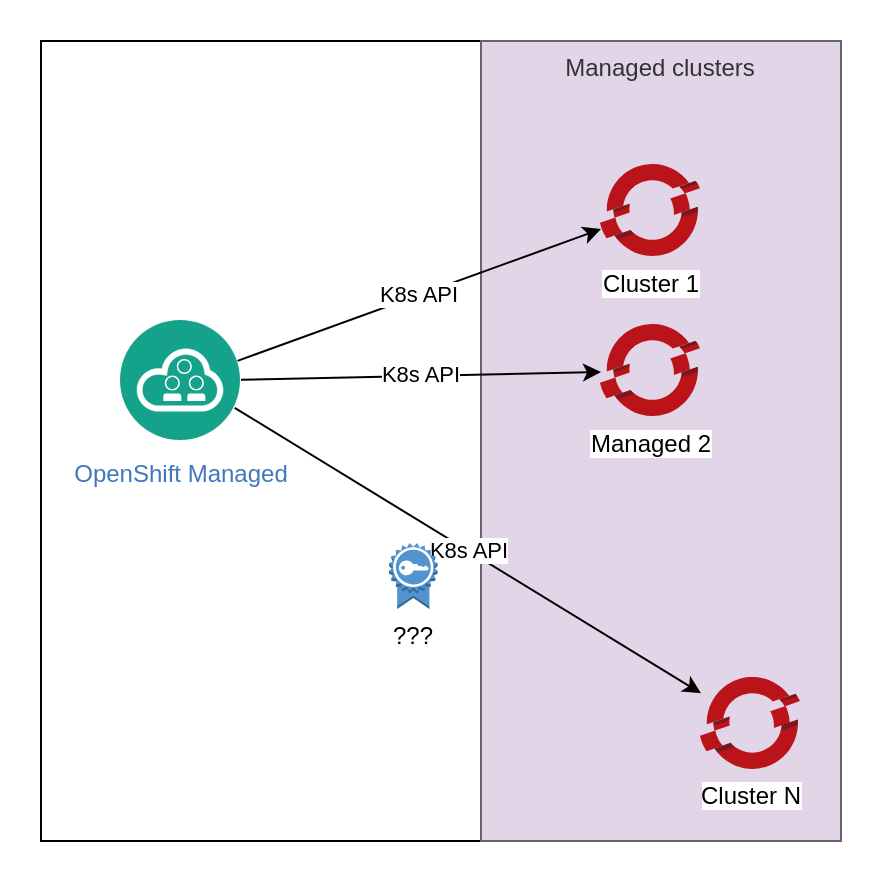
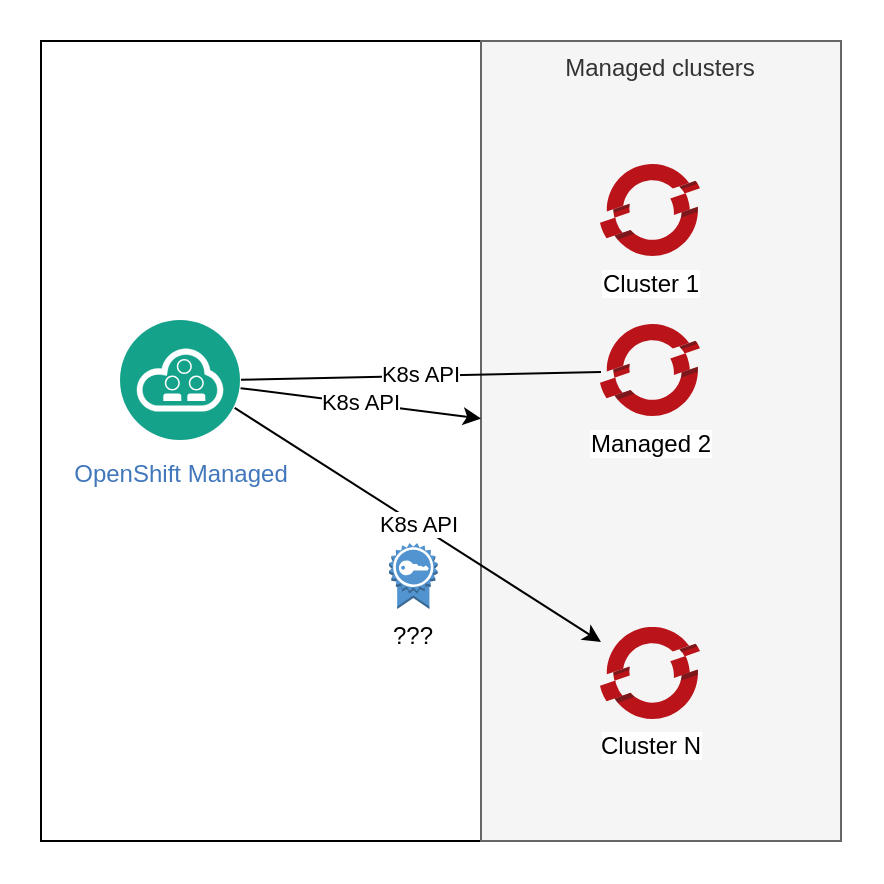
edge "OpenShift Managed" -> "Cluster 1": now "OpenShift Managed" -> "Managed clusters"
edge "OpenShift Managed" -> "Managed 2": arrowhead classic -> none
node "Managed clusters": fillcolor #e1d5e7 -> #f5f5f5
node "Cluster N": moved (751, 724) -> (651, 674)
